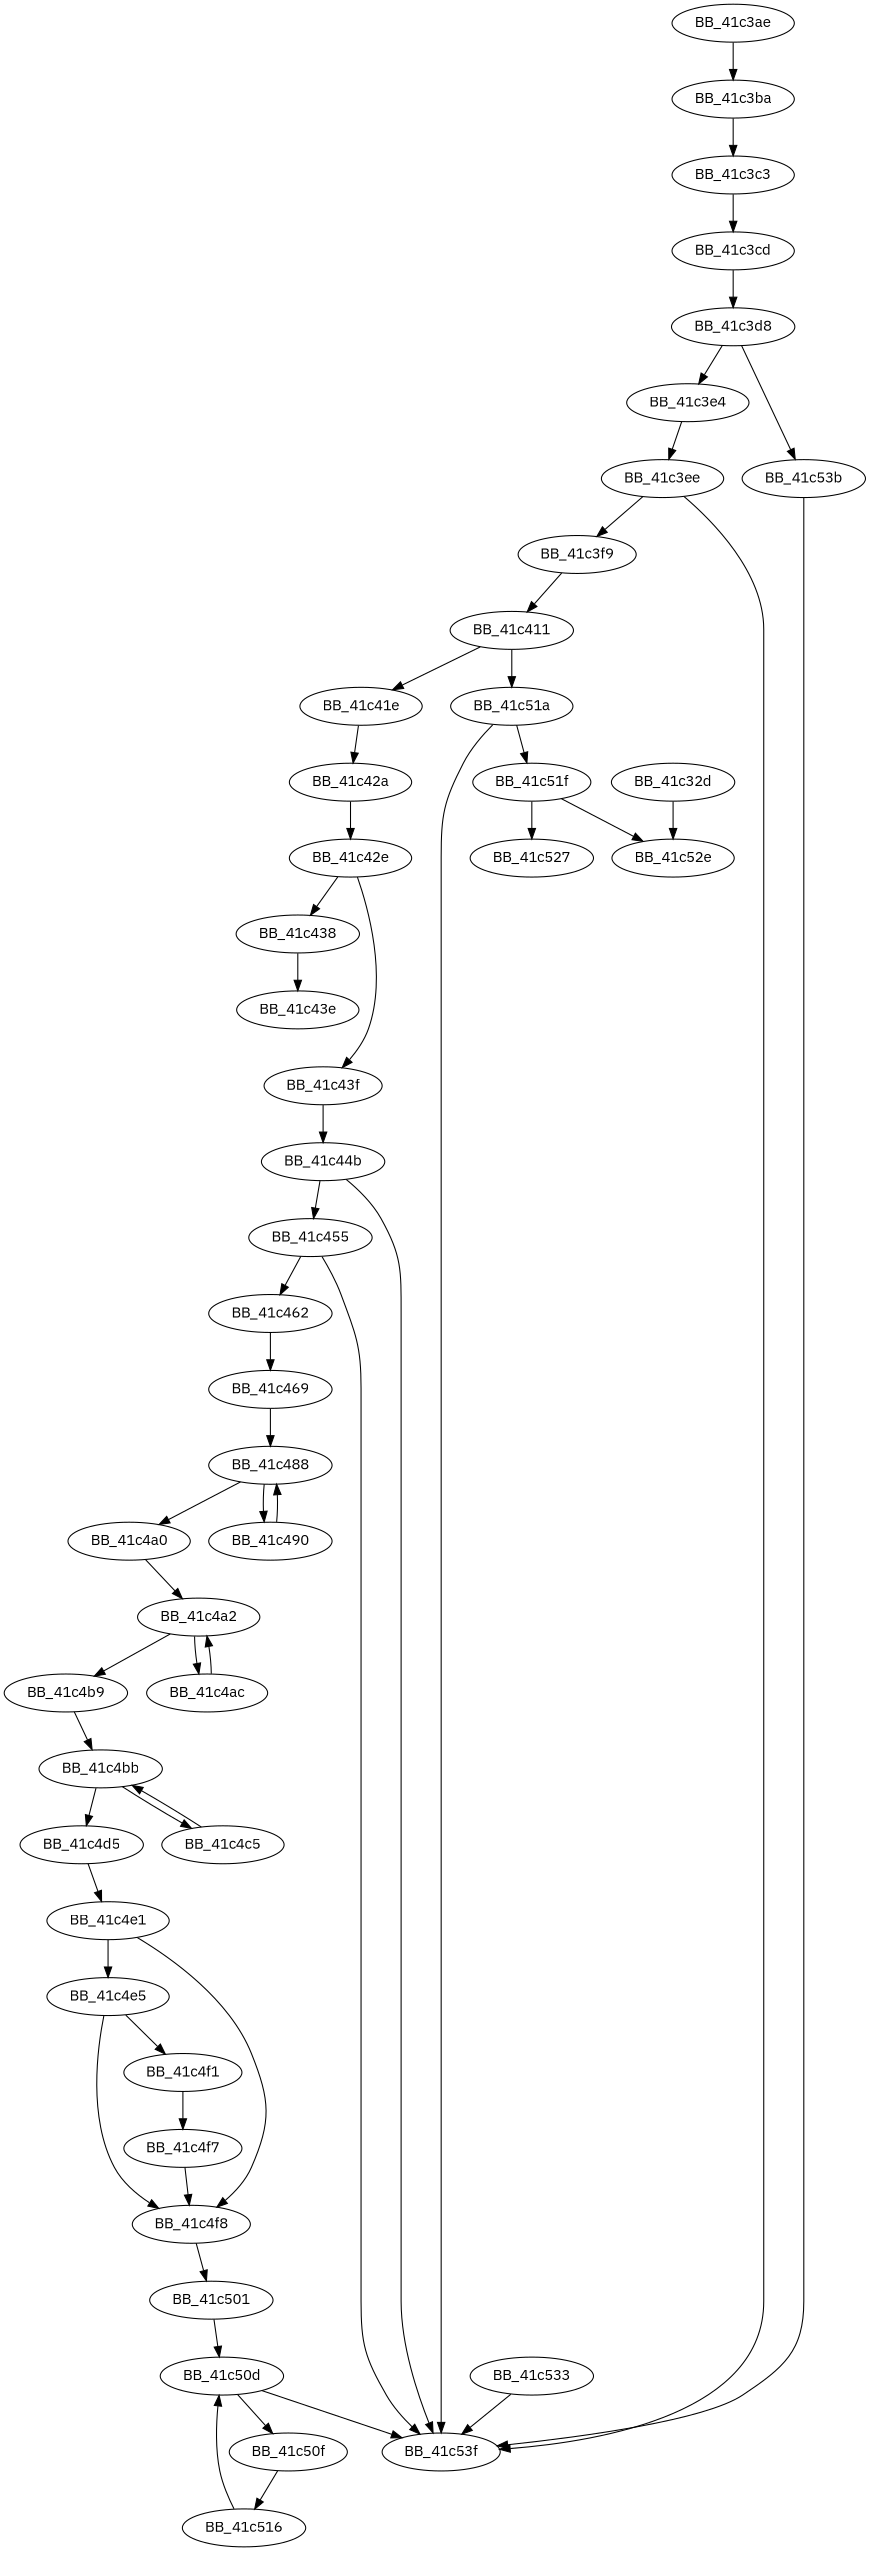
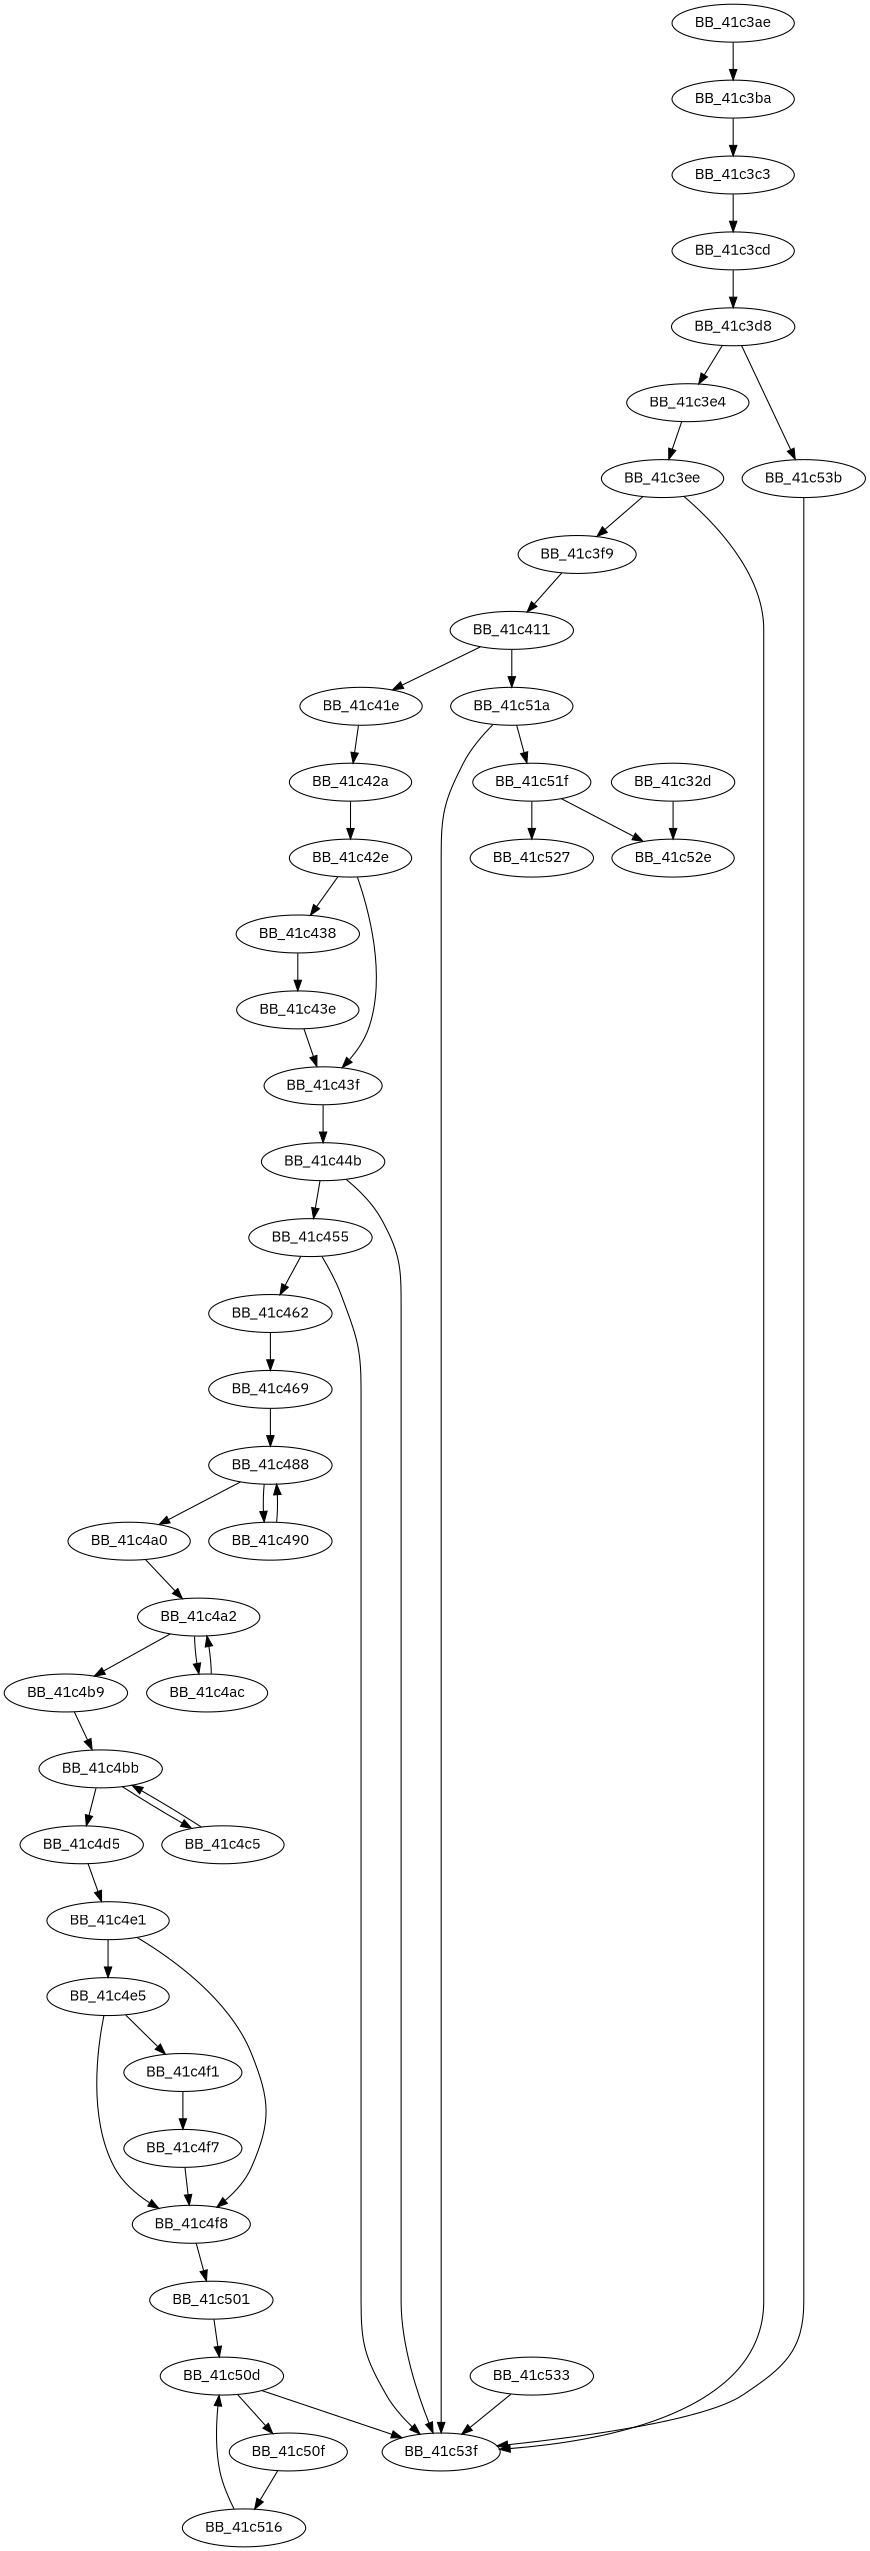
edge "BB_41c43e" -> "BB_41c43f": added
